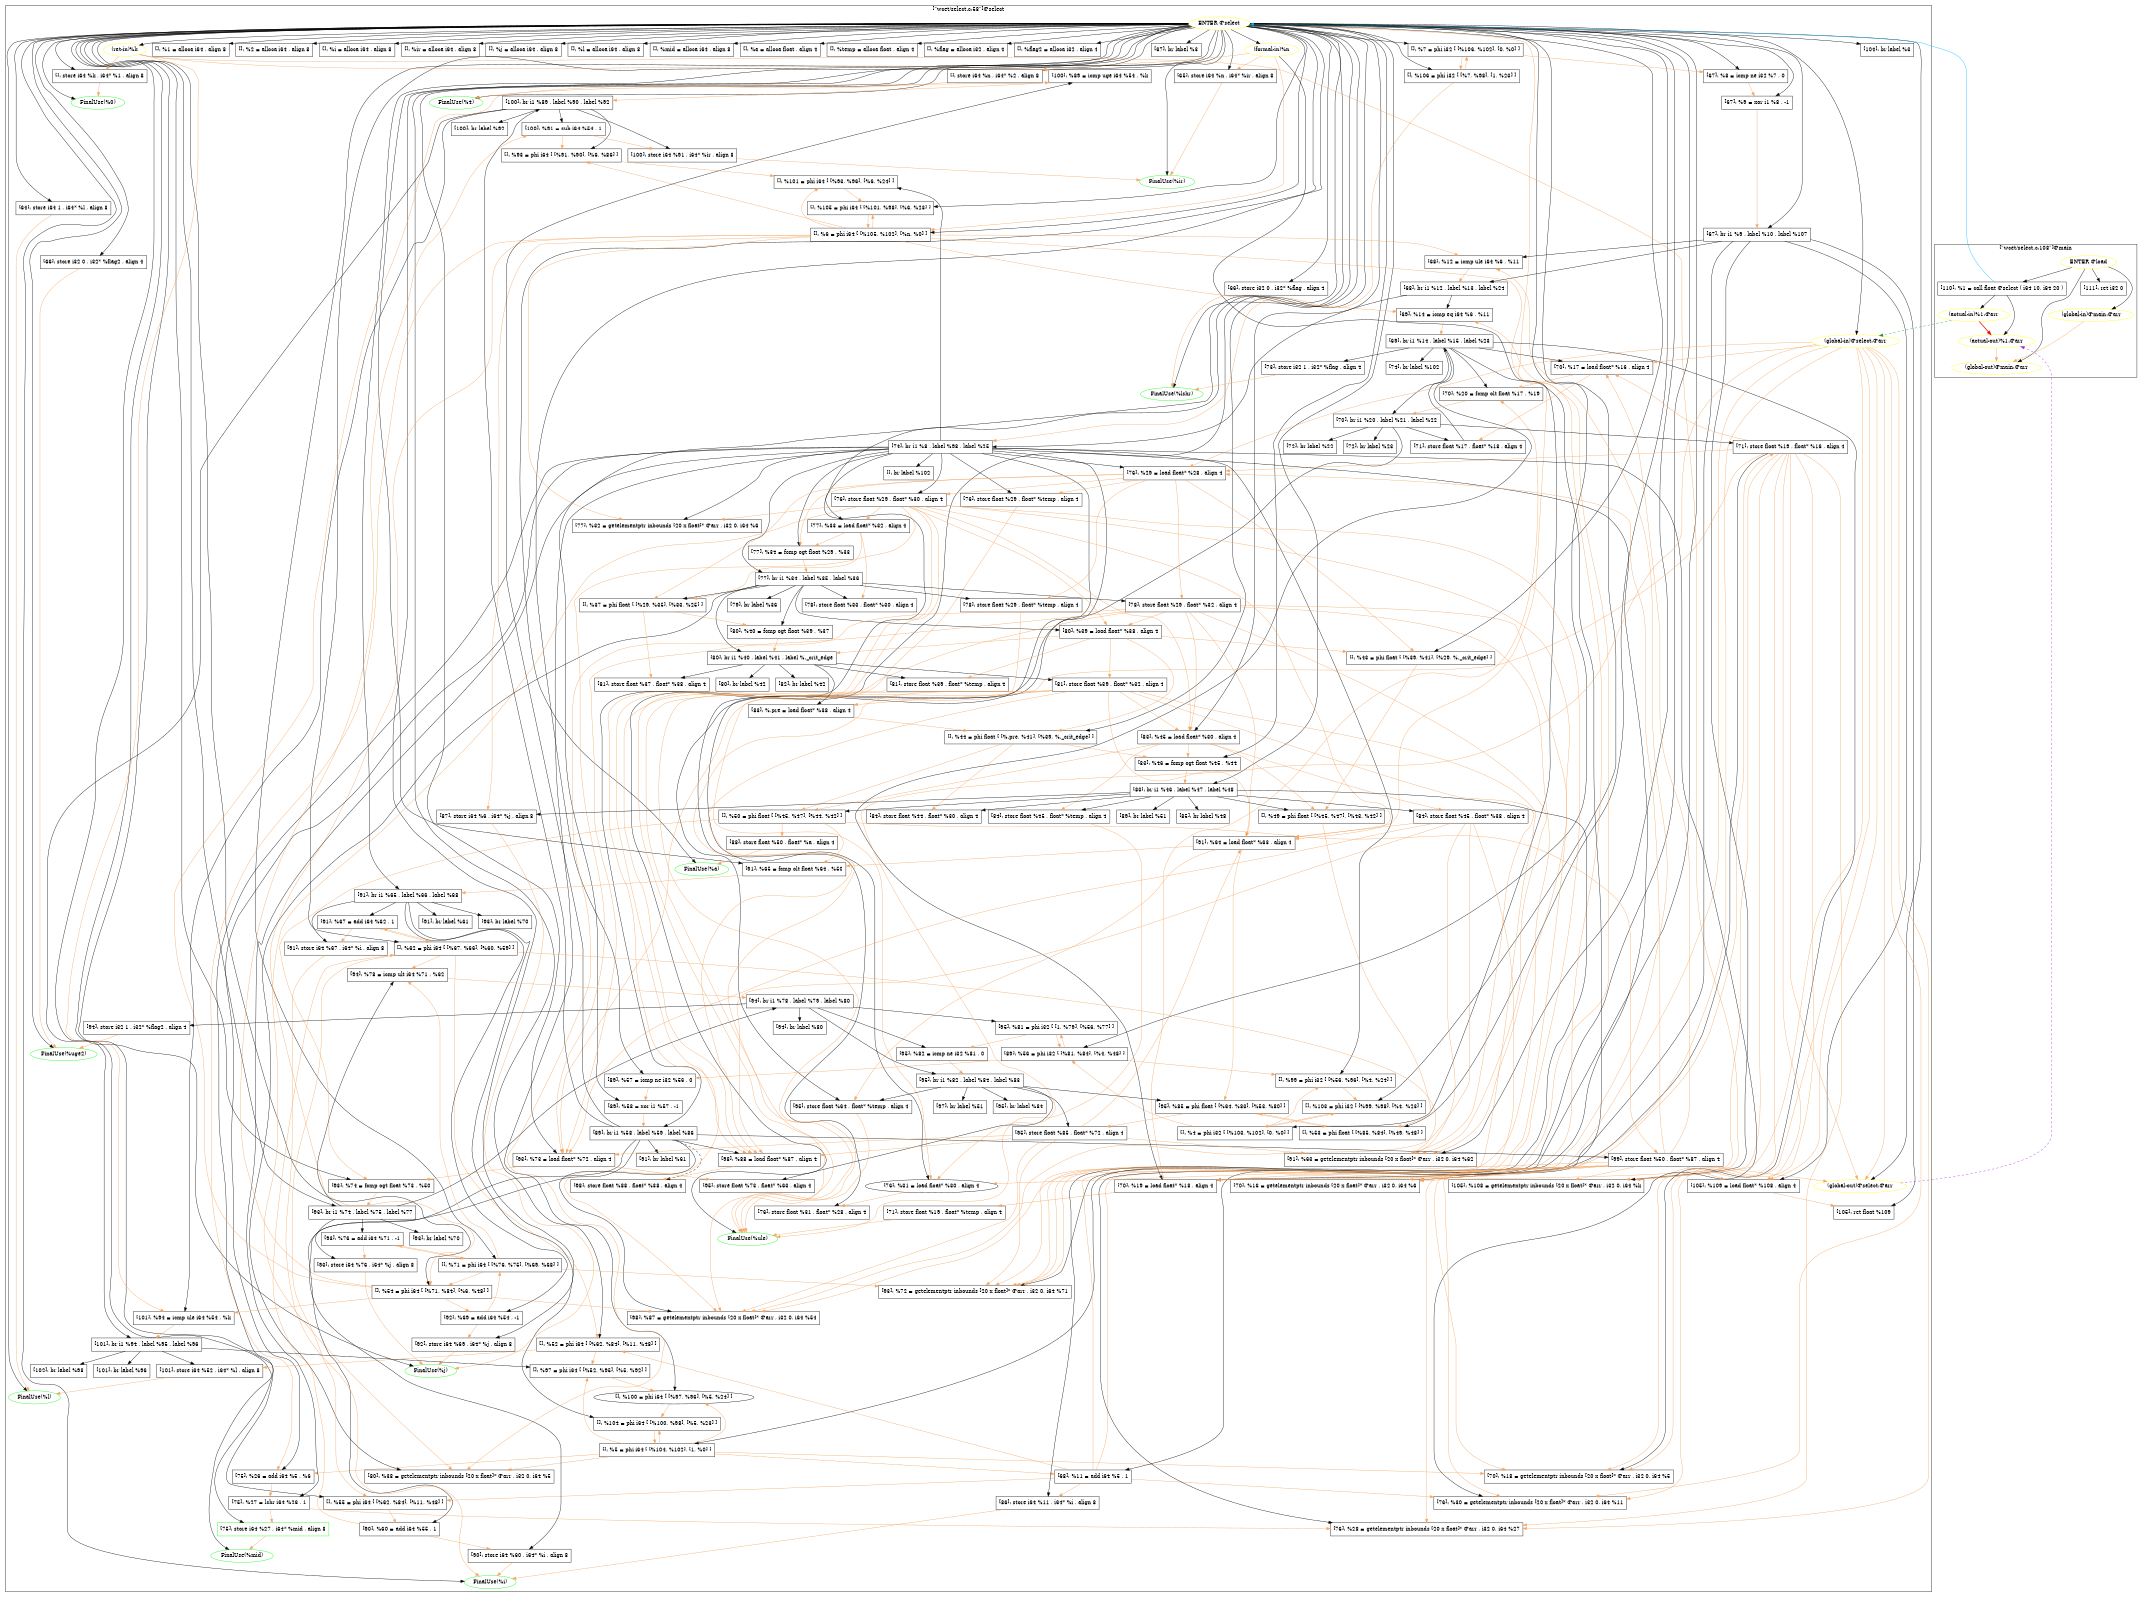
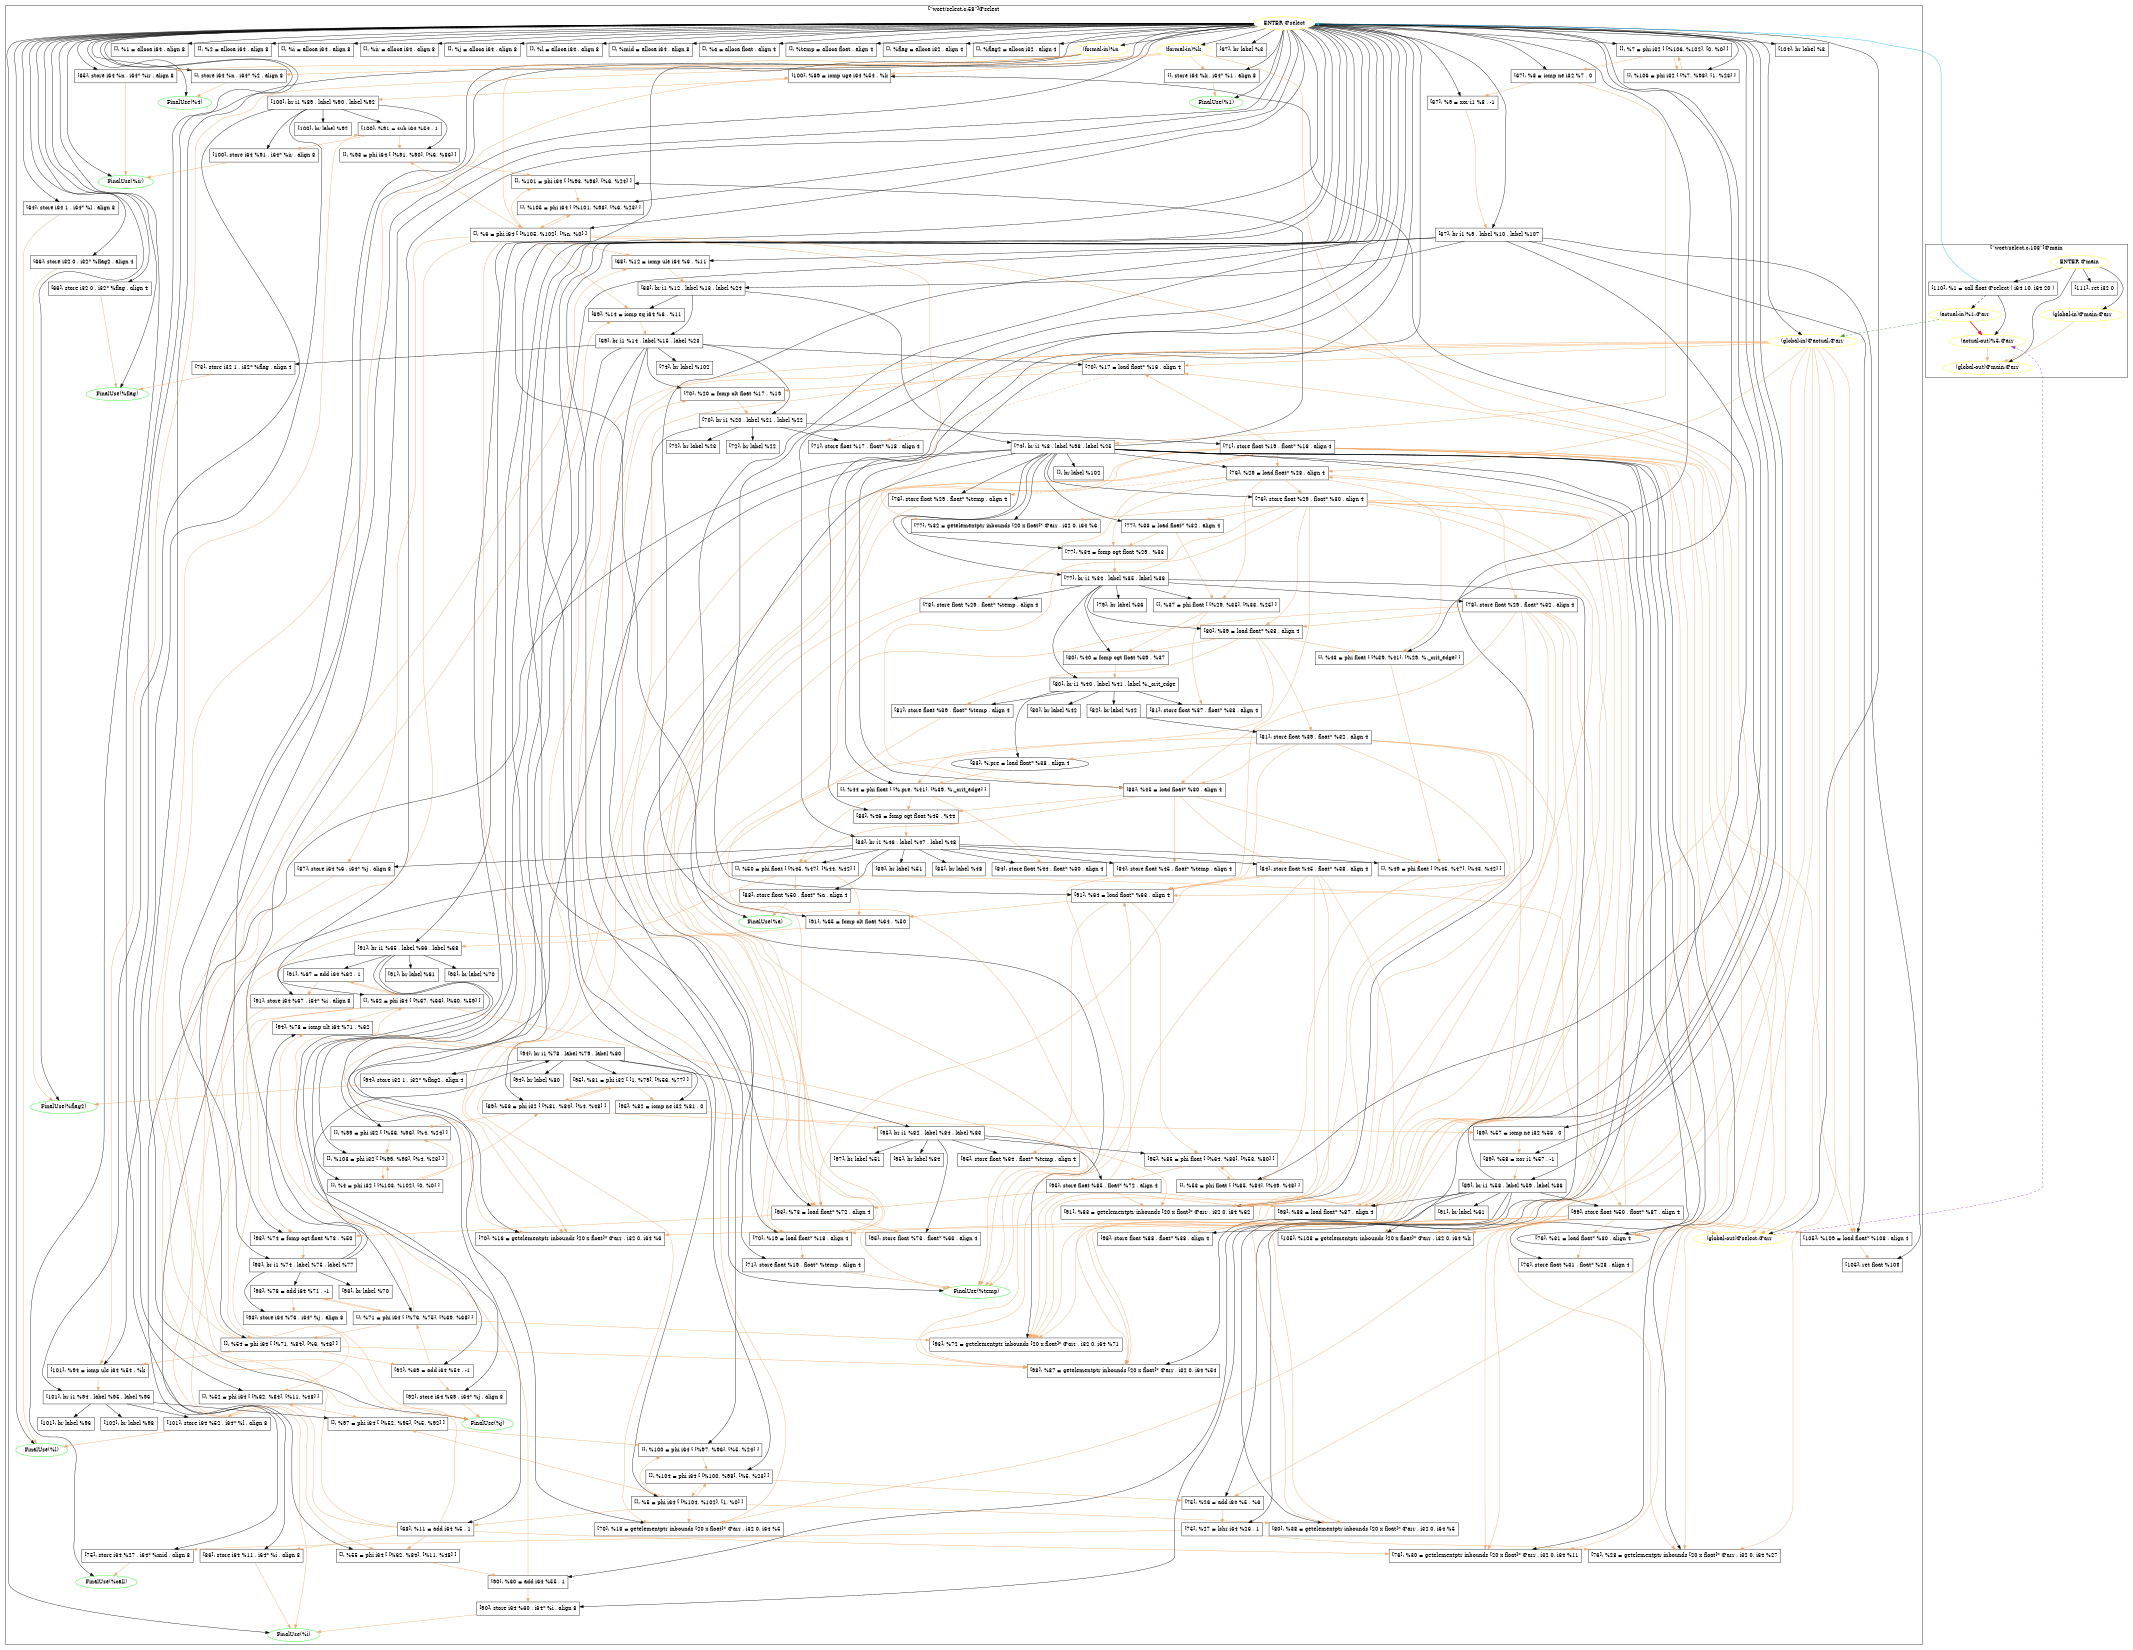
node "(ret-in)%k": label "(ret-in)%k" -> "(formal-in)%k"
node "FinalUse(%0)": label "FinalUse(%0)" -> "FinalUse(%1)"
node "ENTER @load": label "ENTER @load" -> "ENTER @main"
edge "[110]: %1 = call float @select ( i64 10, i64 20 )" -> "(actual-in)%1:@arr": style solid -> dashed
edge "[]: %106 = phi i32 [ [%7, %98], [1, %23] ]" -> "[74]: br i1 %8 , label %98 , label %25": now "[67]: %8 = icmp ne i32 %7 , 0" -> "[74]: br i1 %8 , label %98 , label %25"
node "(global-in)@select:@arr": label "(global-in)@select:@arr" -> "(global-in)@actual:@arr"
node "(actual-out)%1:@arr": label "(actual-out)%1:@arr" -> "(actual-out)%5:@arr"
edge "ENTER @select" -> "[91]: %64 = load float* %63 , align 4": color sandybrown -> black
node "FinalUse(%lshr)": label "FinalUse(%lshr)" -> "FinalUse(%flag)"
edge "[71]: store float %17 , float* %18 , align 4" -> "[69]: br i1 %14 , label %15 , label %23": now "[68]: br i1 %12 , label %13 , label %24" -> "[69]: br i1 %14 , label %15 , label %23"
edge "[70]: %17 = load float* %16 , align 4" -> "[71]: store float %17 , float* %18 , align 4": style solid -> dashed
edge "[76]: %29 = load float* %28 , align 4" -> "[76]: store float %29 , float* %temp , align 4": style solid -> dashed
node "[78]: store float %33 , float* %30 , align 4": removed
edge "[89]: br i1 %58 , label %59 , label %86" -> "[100]: br i1 %89 , label %90 , label %92": removed
edge "[80]: %39 = load float* %38 , align 4" -> "[80]: br i1 %40 , label %41 , label %._crit_edge": now "[80]: %39 = load float* %38 , align 4" -> "[80]: %40 = fcmp ogt float %39 , %37"
edge "[80]: br i1 %40 , label %41 , label %._crit_edge" -> "[81]: store float %39 , float* %32 , align 4": now "[82]: br label %42" -> "[81]: store float %39 , float* %32 , align 4"
edge "[70]: br i1 %20 , label %21 , label %22" -> "[95]: store float %64 , float* %temp , align 4": now "[70]: br i1 %20 , label %21 , label %22" -> "[71]: store float %19 , float* %temp , align 4"
node "[83]: %.pre = load float* %38 , align 4": shape box -> ellipse
edge "[83]: br i1 %46 , label %47 , label %48" -> "[88]: store float %50 , float* %a , align 4": added
edge "[71]: store float %19 , float* %16 , align 4" -> "[70]: %19 = load float* %18 , align 4": color black -> sandybrown
node "FinalUse(%uge2)": label "FinalUse(%uge2)" -> "FinalUse(%flag2)"
edge "[89]: br i1 %58 , label %59 , label %86" -> "[98]: store float %88 , float* %38 , align 4": style dashed -> solid
node "FinalUse(%ule)": label "FinalUse(%ule)" -> "FinalUse(%temp)"
node "[]: %100 = phi i64 [ [%97, %96], [%5, %24] ]": shape ellipse -> box
edge "[]: %104 = phi i64 [ [%100, %98], [%5, %23] ]" -> "[]: %5 = phi i64 [ [%104, %102], [1, %0] ]": style solid -> dashed
edge "[]: %5 = phi i64 [ [%104, %102], [1, %0] ]" -> "[75]: %26 = add i64 %5 , %6": now "[]: %104 = phi i64 [ [%100, %98], [%5, %23] ]" -> "[75]: %26 = add i64 %5 , %6"
node "[75]: store i64 %27 , i64* %mid , align 8": color green -> black
node "FinalUse(%mid)": label "FinalUse(%mid)" -> "FinalUse(%call)"
